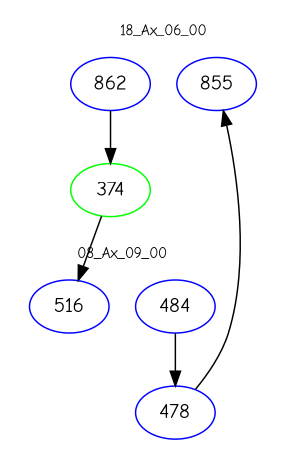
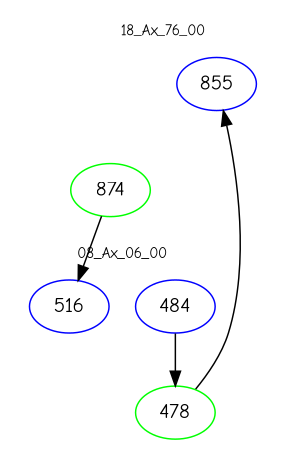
cluster "18_Ax_06_00": label "18_Ax_06_00" -> "18_Ax_76_00"
node "862": removed
node "374": label "374" -> "874"
cluster "08_Ax_09_00": label "08_Ax_09_00" -> "08_Ax_06_00"
node "478": color blue -> green
